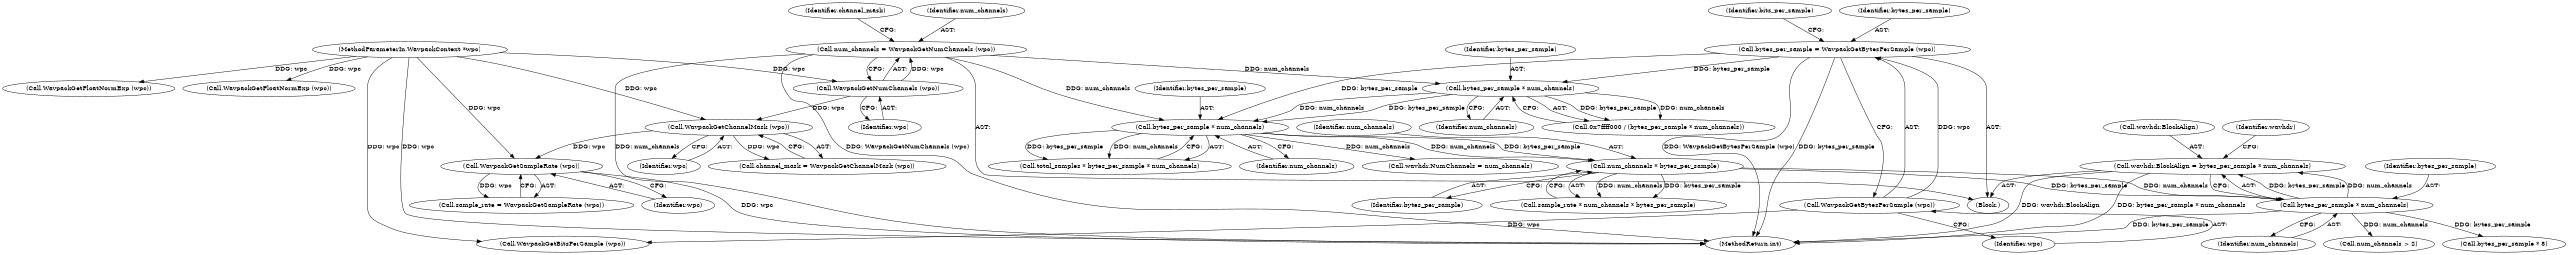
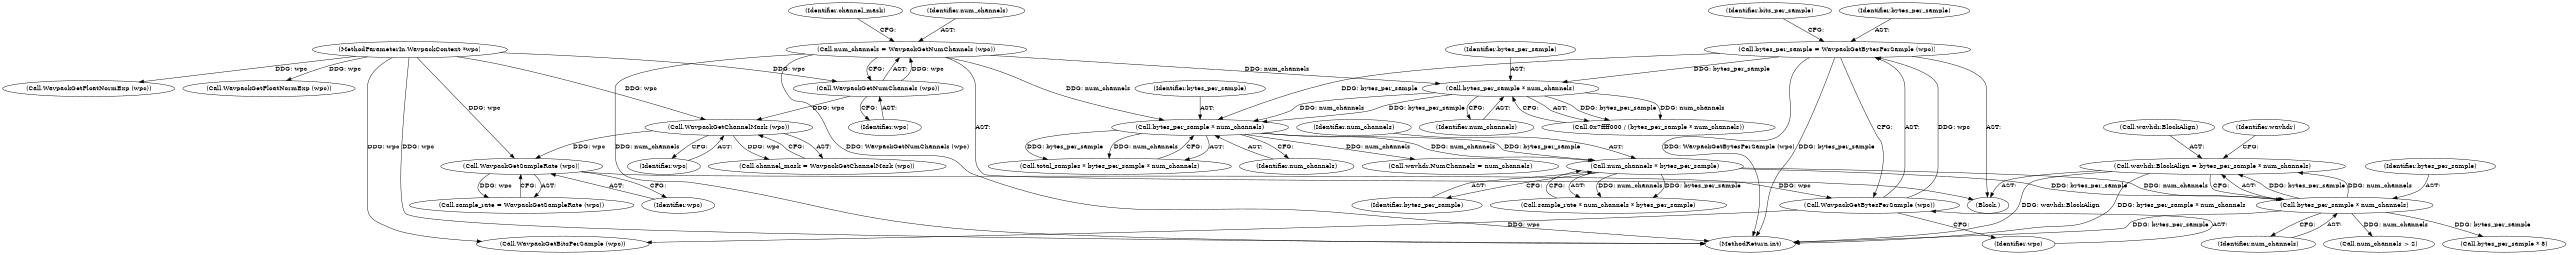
edge "(Call,WavpackGetSampleRate (wpc))" -> "(MethodReturn,int)": now "(Call,WavpackGetSampleRate (wpc))" -> "(Call,WavpackGetBytesPerSample (wpc))"
